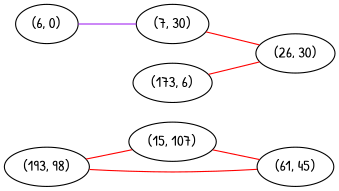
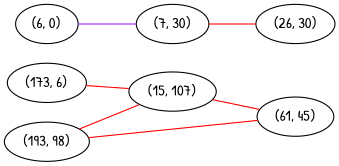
edge "(26, 30)" -- "(173, 6)": now "(15, 107)" -- "(173, 6)"
